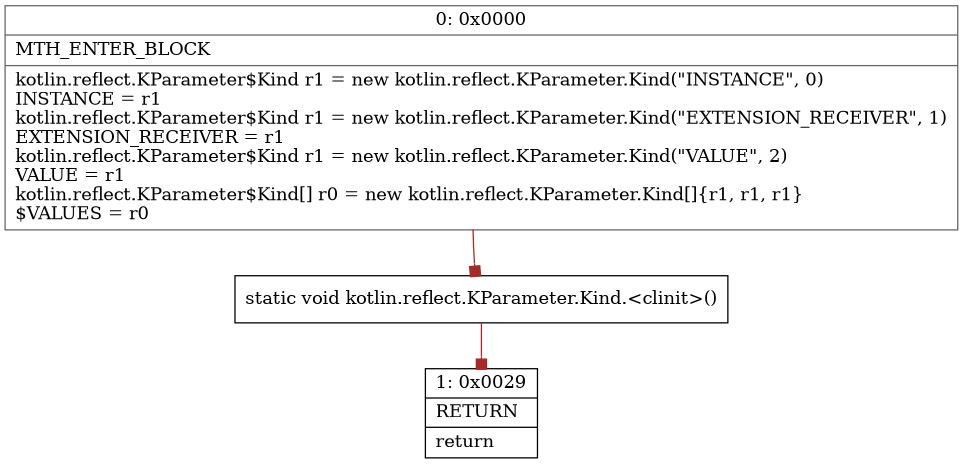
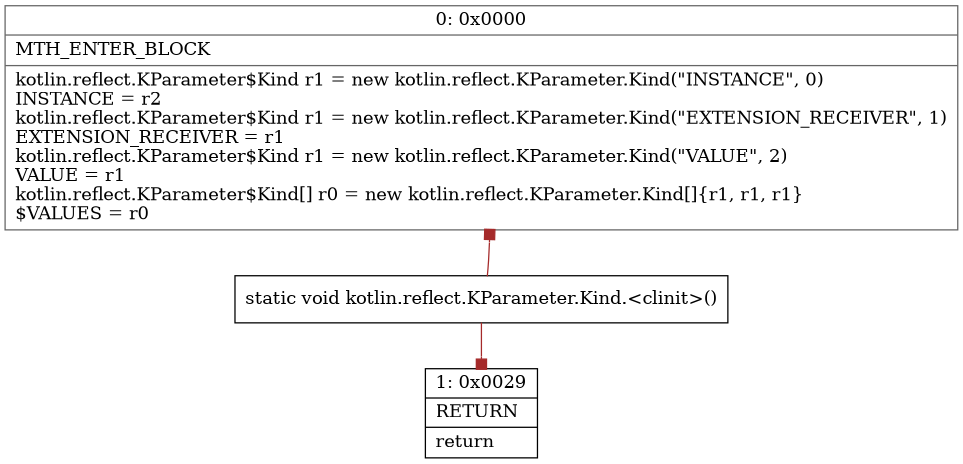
node "0: 0x0000": text "INSTANCE = r1" -> "INSTANCE = r2"
edge "0: 0x0000" -> "static void kotlin.reflect.KParameter.Kind.<clinit>()": reversed
